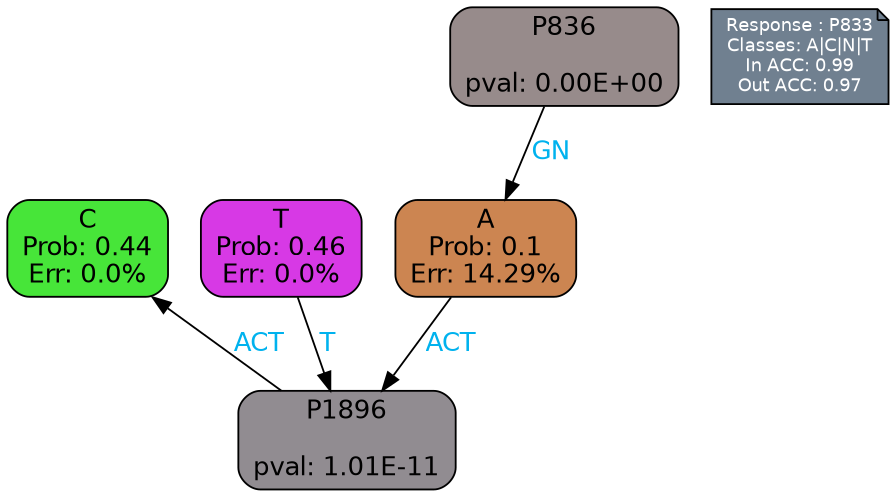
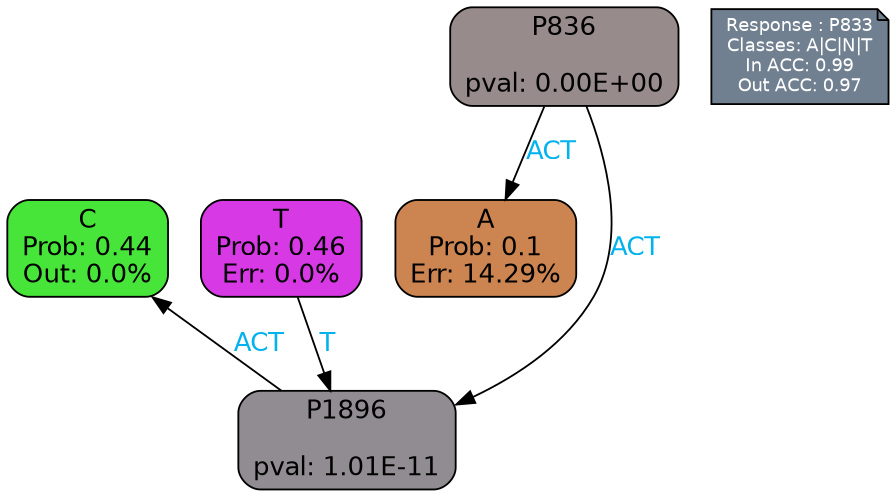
edge "P836 pval: 0.00E+00" -> "A Prob: 0.1 Err: 14.29%": label "GN" -> "ACT"
node "C Prob: 0.44 Err: 0.0%": label "C Prob: 0.44 Err: 0.0%" -> "C Prob: 0.44 Out: 0.0%"
edge "A Prob: 0.1 Err: 14.29%" -> "P1896 pval: 1.01E-11": now "P836 pval: 0.00E+00" -> "P1896 pval: 1.01E-11"
